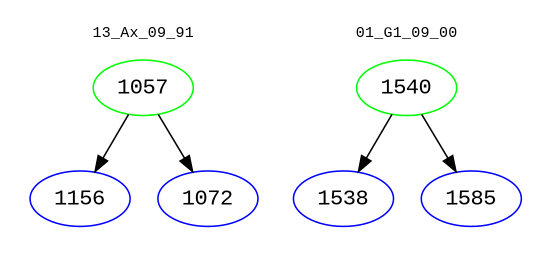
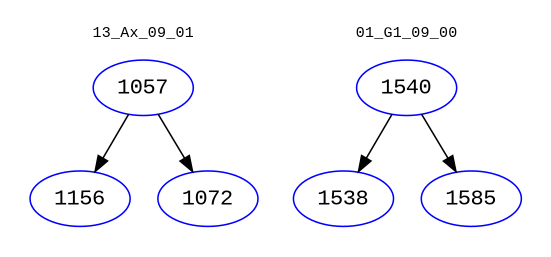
cluster "13_Ax_09_91": label "13_Ax_09_91" -> "13_Ax_09_01"
node "1057": color green -> blue
node "1540": color green -> blue
